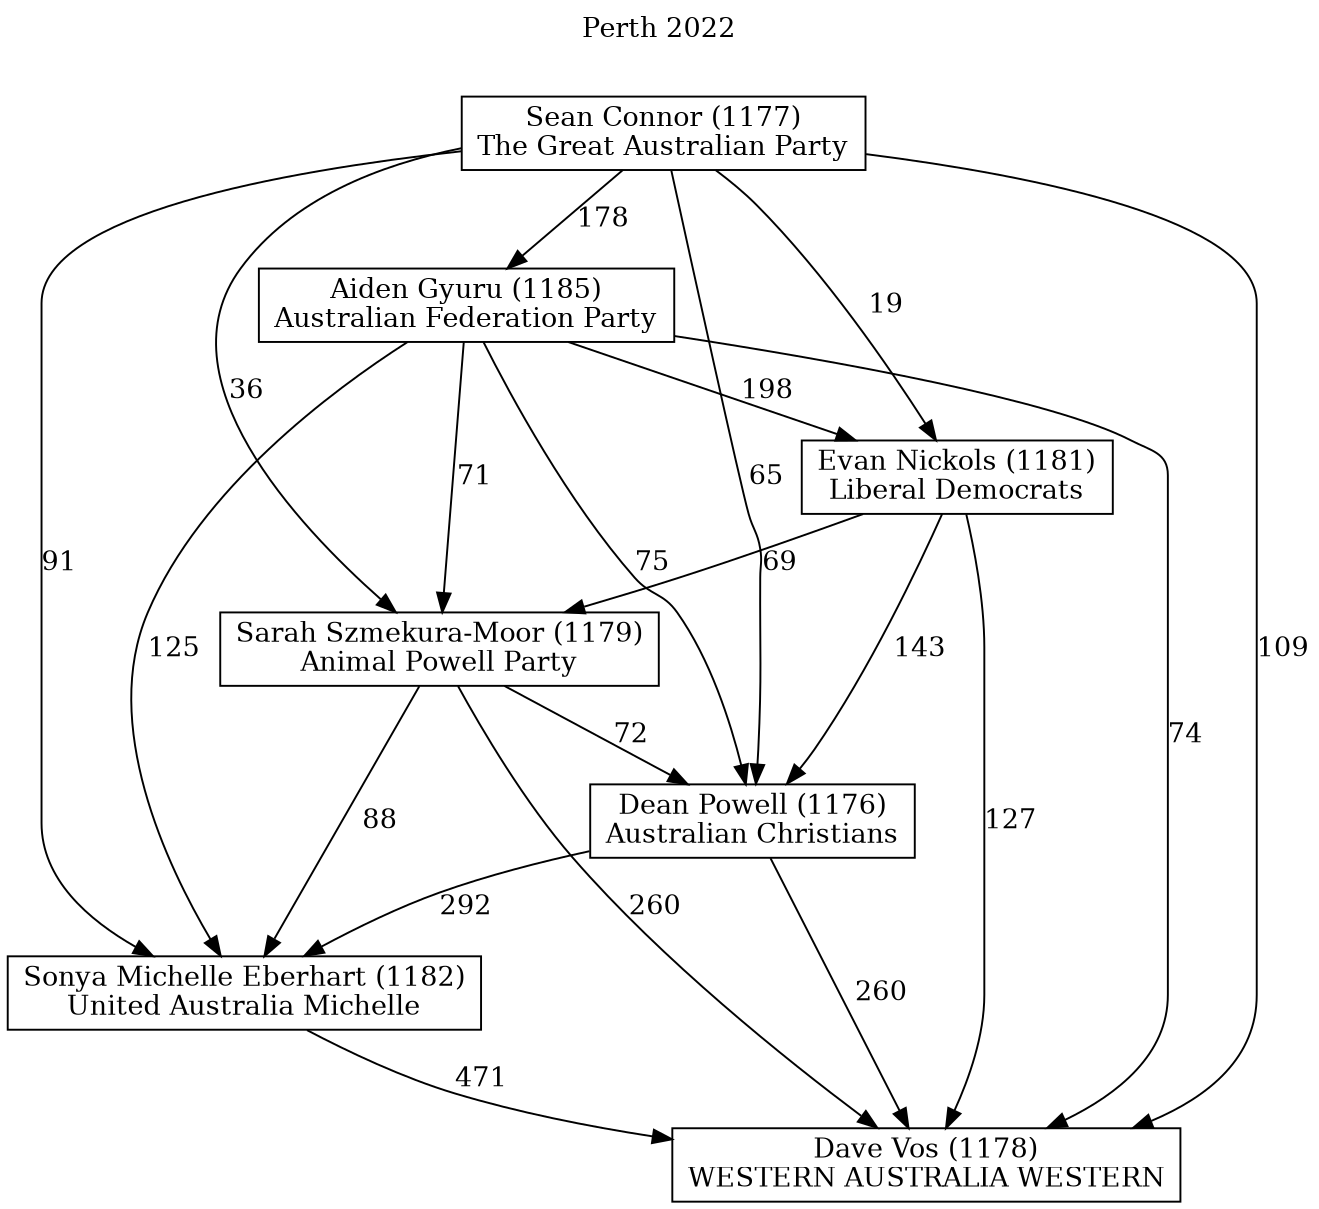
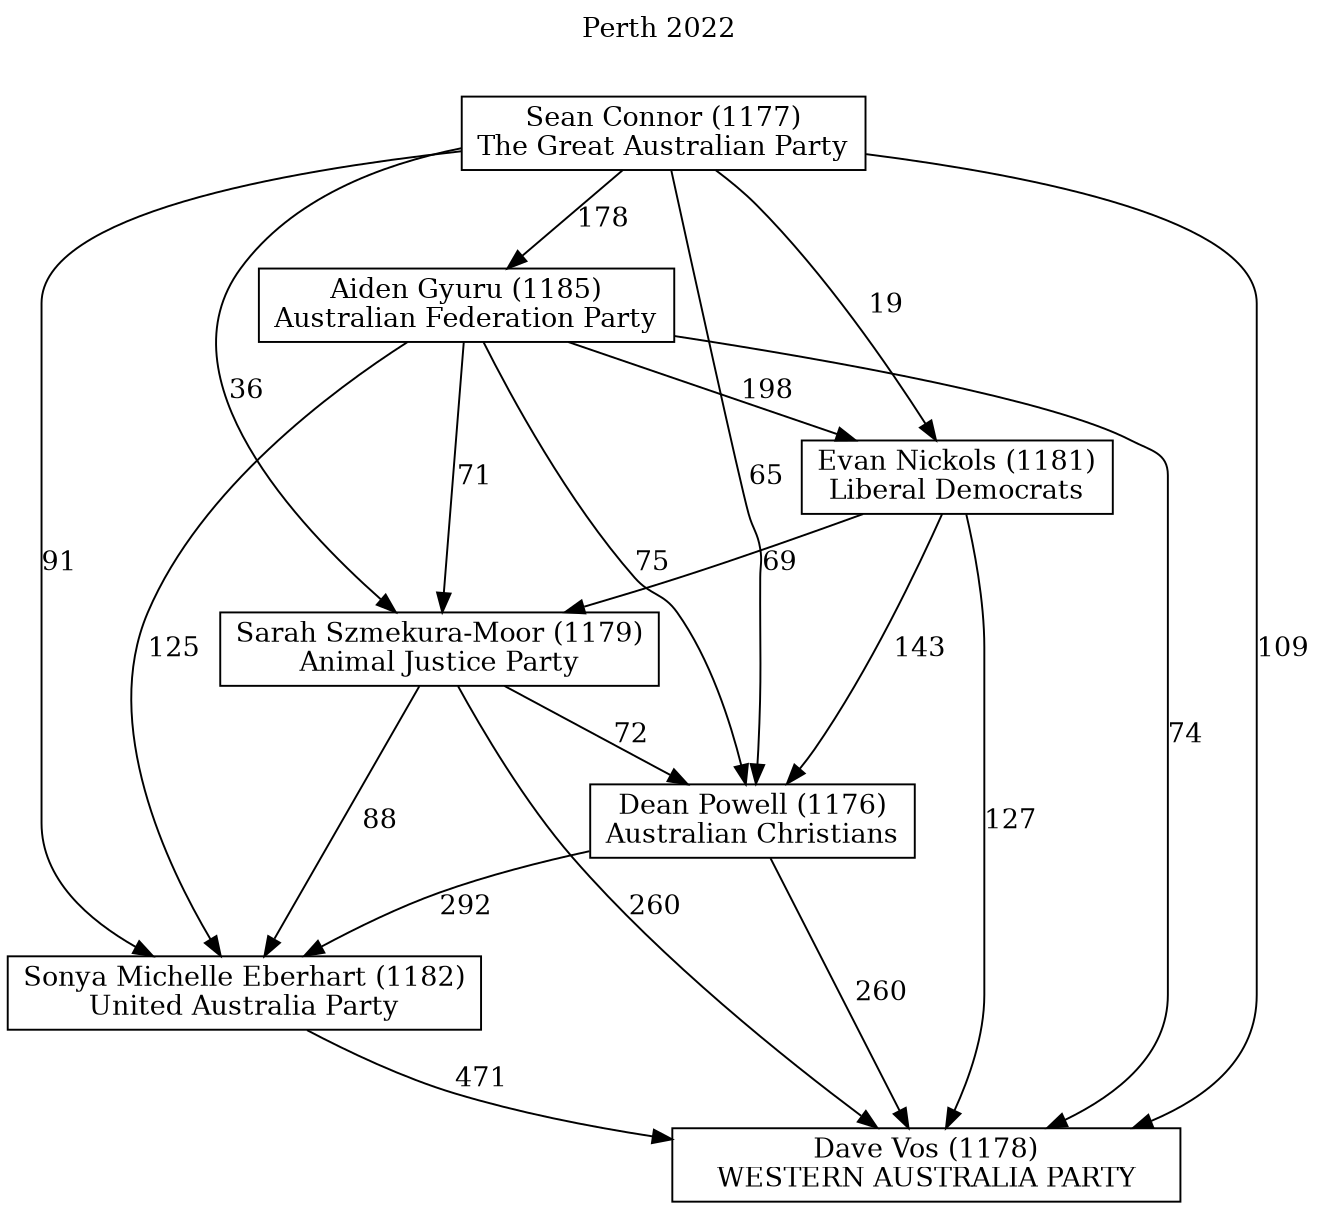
node "Sarah Szmekura-Moor (1179) Animal Powell Party": label "Sarah Szmekura-Moor (1179) Animal Powell Party" -> "Sarah Szmekura-Moor (1179) Animal Justice Party"
node "Sonya Michelle Eberhart (1182) United Australia Michelle": label "Sonya Michelle Eberhart (1182) United Australia Michelle" -> "Sonya Michelle Eberhart (1182) United Australia Party"
node "Dave Vos (1178) WESTERN AUSTRALIA WESTERN": label "Dave Vos (1178) WESTERN AUSTRALIA WESTERN" -> "Dave Vos (1178) WESTERN AUSTRALIA PARTY"
